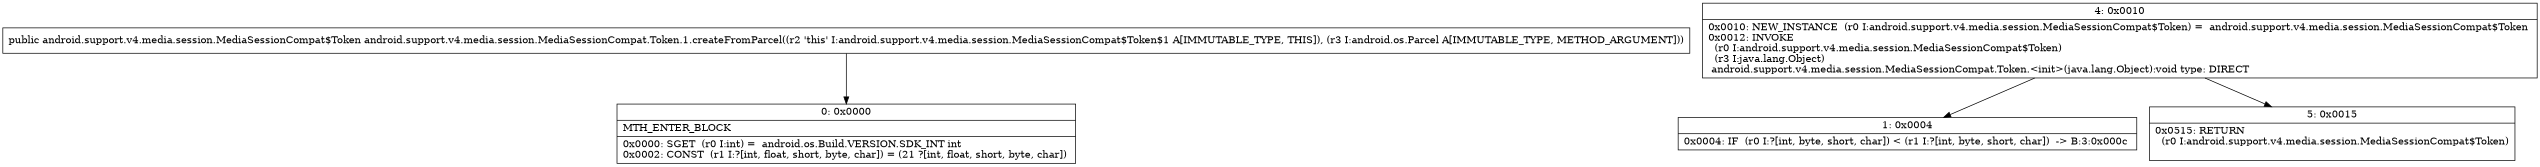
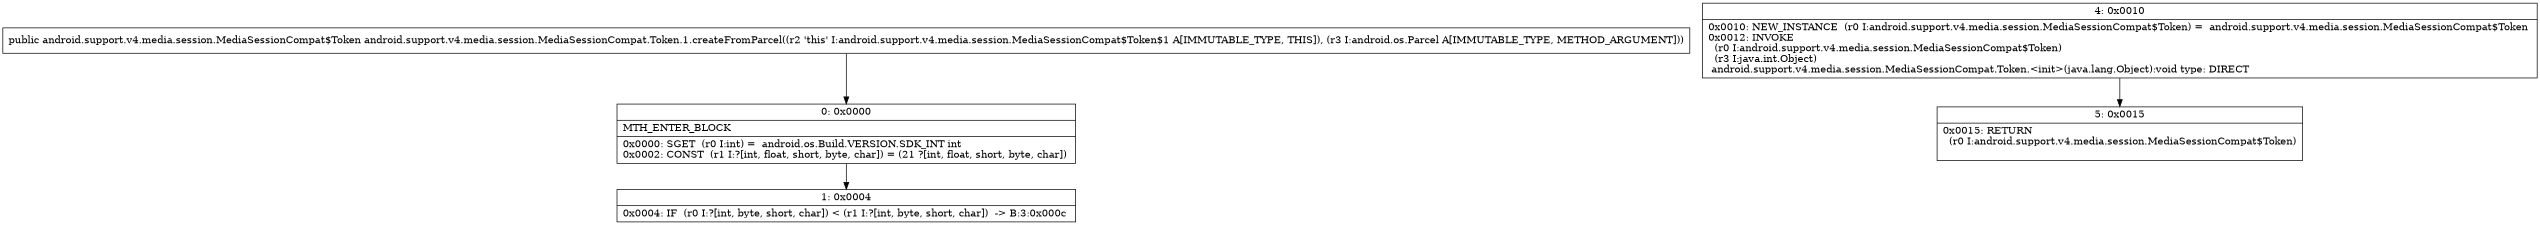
node "4: 0x0010": text "(r3 I:java.lang.Object)" -> "(r3 I:java.int.Object)"
edge "4: 0x0010" -> "1: 0x0004": now "0: 0x0000" -> "1: 0x0004"
node "5: 0x0015": text "0x0515: RETURN" -> "0x0015: RETURN"
